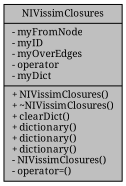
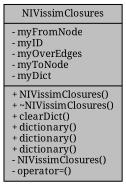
node "NIVissimClosures": text "- operator" -> "- myToNode"
